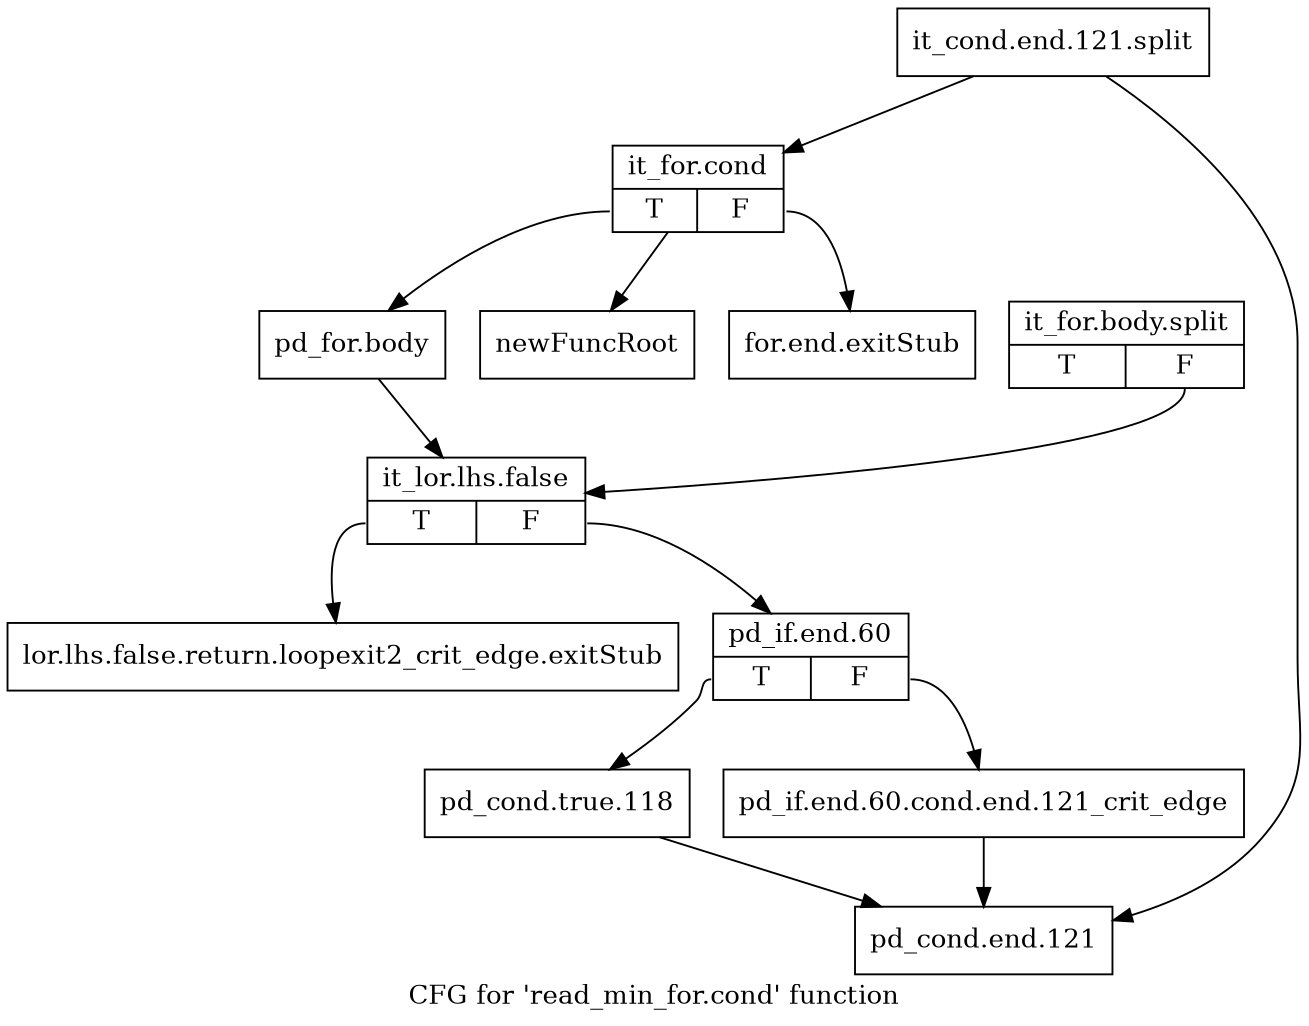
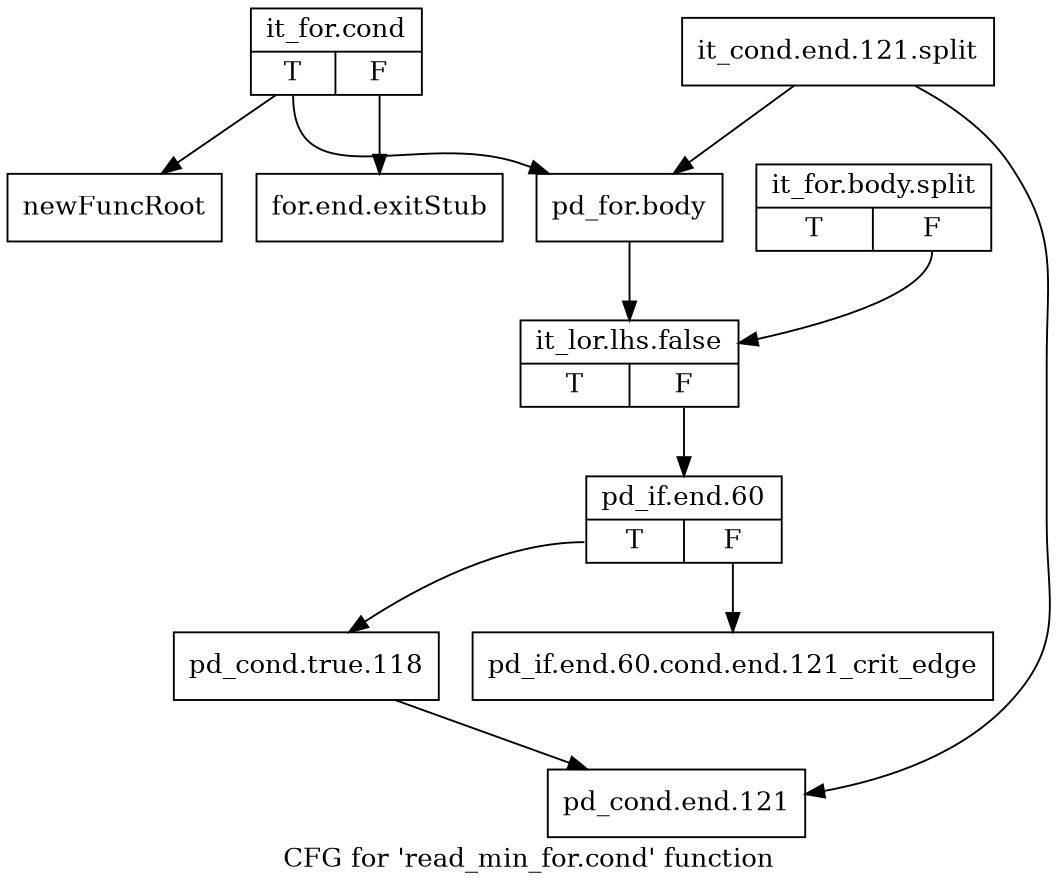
edge "it_cond.end.121.split" -> "it_for.cond": now "it_cond.end.121.split" -> "pd_for.body"
node "lor.lhs.false.return.loopexit2_crit_edge.exitStub": removed
edge "pd_if.end.60.cond.end.121_crit_edge" -> "pd_cond.end.121": removed
